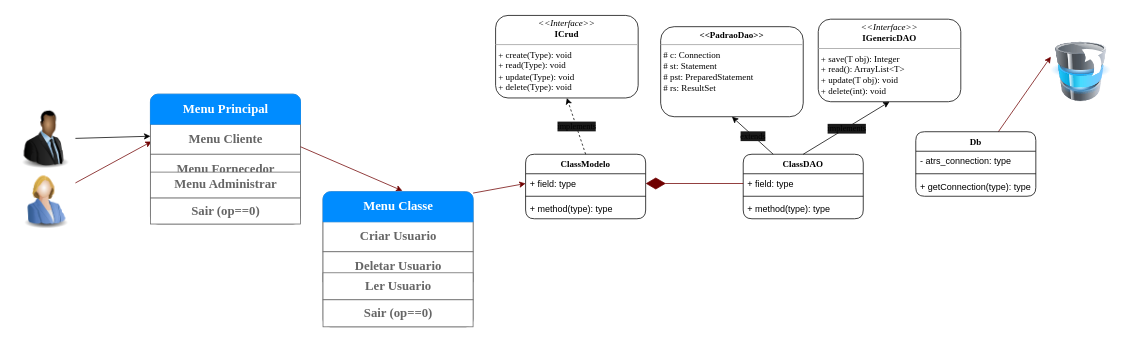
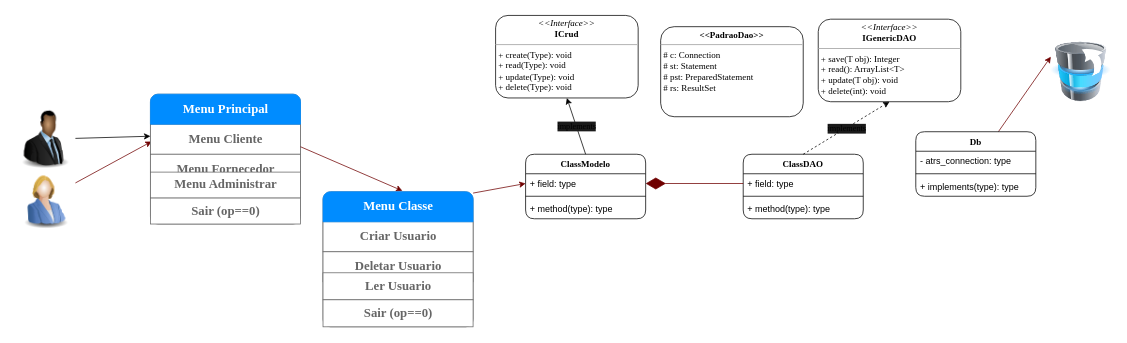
edge "ClassDAO" -> "<<PadraoDao>> # c: Connection # st: Statement # pst: PreparedStatement # rs: ResultSet": removed, label "extends"
edge "ClassModelo" -> "<<Interface>> ICrud + create(Type): void + read(Type): void + update(Type): void + delete(Type): void": style dashed -> solid
edge "ClassDAO" -> "<<Interface>> IGenericDAO + save(T obj): Integer + read(): ArrayList<T> + update(T obj): void + delete(int): void": style solid -> dashed
node "+ getConnection(type): type": label "+ getConnection(type): type" -> "+ implements(type): type"
